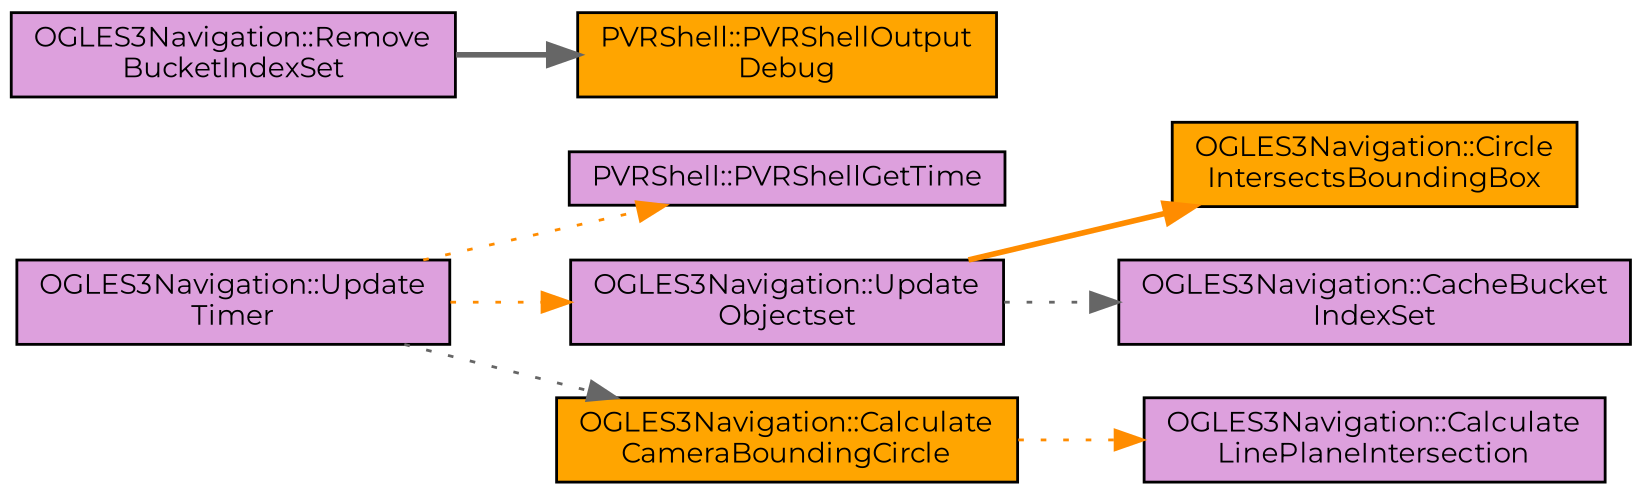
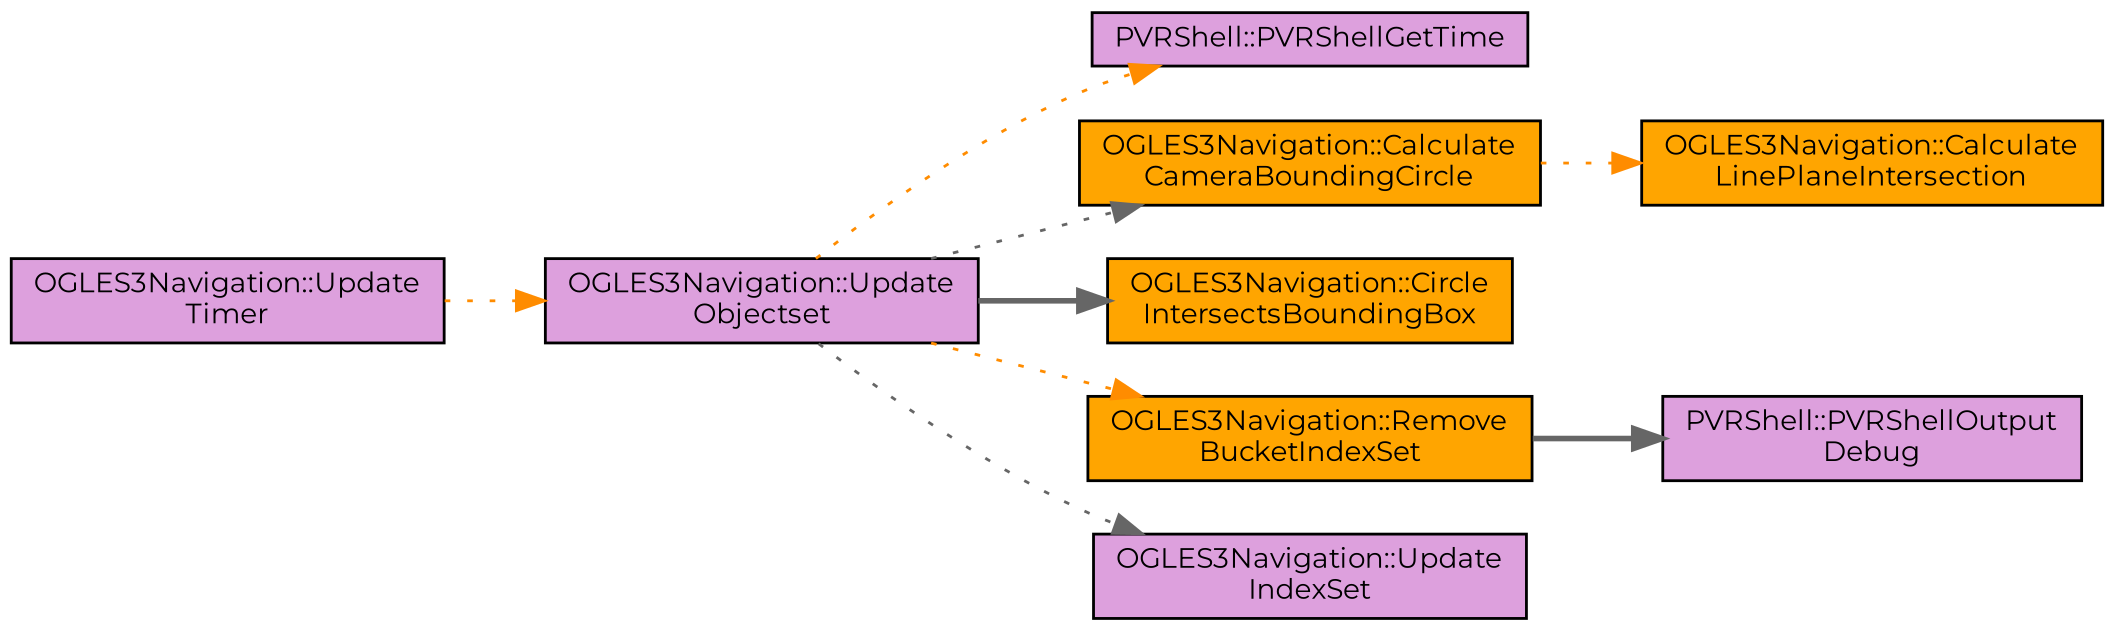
node "OGLES3Navigation::Remove BucketIndexSet": fillcolor plum -> orange
node "PVRShell::PVRShellOutput Debug": fillcolor orange -> plum
edge "OGLES3Navigation::Update Timer" -> "PVRShell::PVRShellGetTime": now "OGLES3Navigation::Update Objectset" -> "PVRShell::PVRShellGetTime"
edge "OGLES3Navigation::Update Objectset" -> "OGLES3Navigation::Circle IntersectsBoundingBox": color darkorange -> gray40
node "OGLES3Navigation::CacheBucket IndexSet": label "OGLES3Navigation::CacheBucket IndexSet" -> "OGLES3Navigation::Update IndexSet"
edge "OGLES3Navigation::Update Objectset" -> "OGLES3Navigation::Remove BucketIndexSet": added
edge "OGLES3Navigation::Update Timer" -> "OGLES3Navigation::Calculate CameraBoundingCircle": now "OGLES3Navigation::Update Objectset" -> "OGLES3Navigation::Calculate CameraBoundingCircle"
node "OGLES3Navigation::Calculate LinePlaneIntersection": fillcolor plum -> orange
